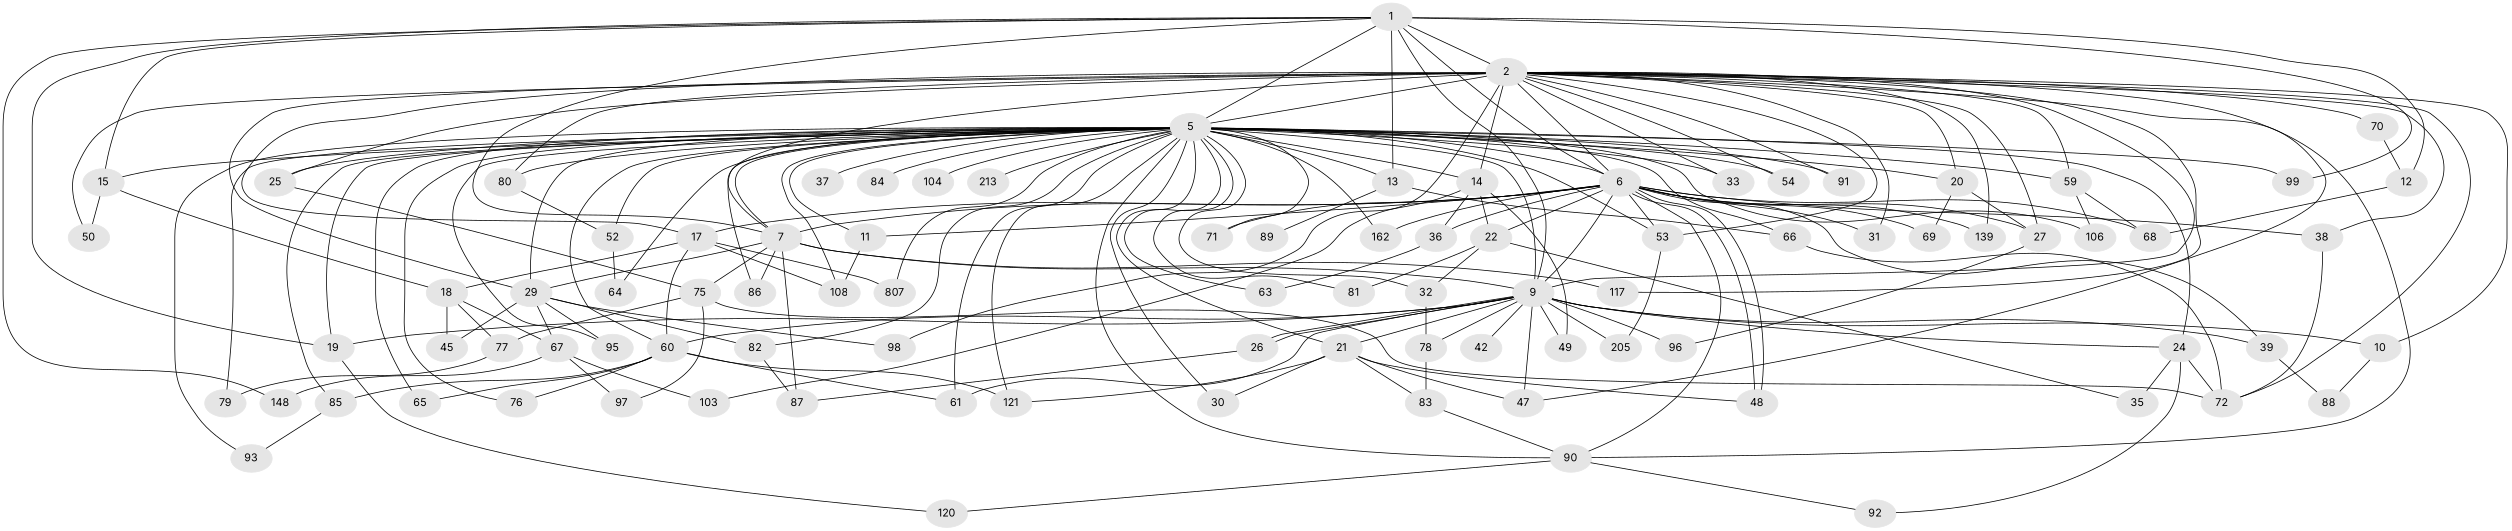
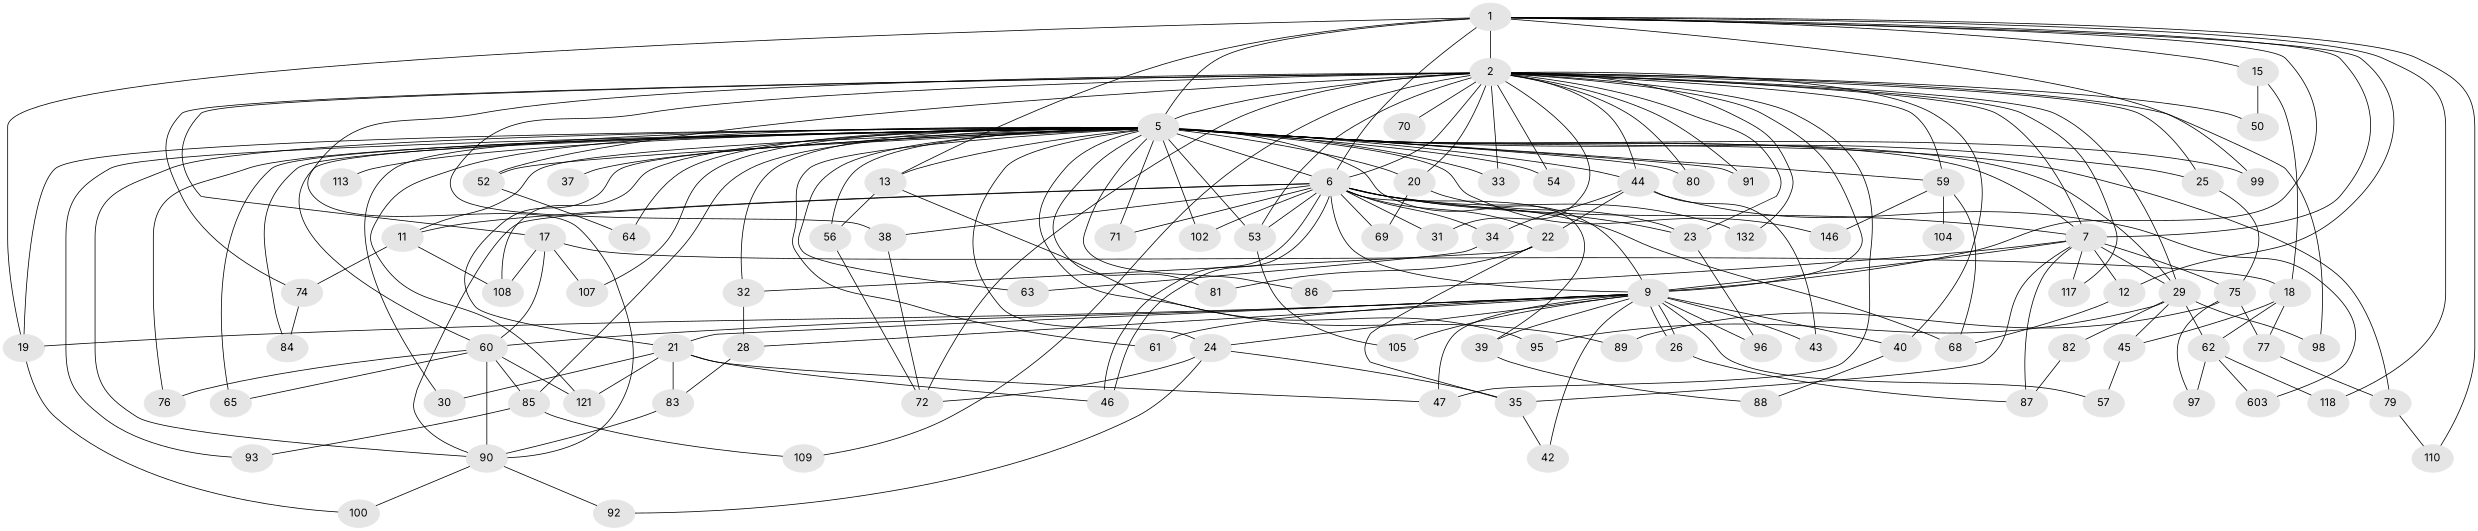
edge "5" -- "15": removed
edge "5" -- "104": now "59" -- "104"
edge "70" -- "12": now "7" -- "12"
node "213": label "213" -> "113"
node "14": label "14" -> "44"
edge "6" -- "17": removed
edge "80" -- "52": now "2" -- "52"
edge "5" -- "82": removed
node "162": label "162" -> "102"
node "36": label "36" -> "34"
node "66": label "66" -> "56"
node "139": label "139" -> "132"
node "27": label "27" -> "23"
node "106": label "106" -> "146"
node "74": added
node "807": label "807" -> "107"
node "67": label "67" -> "62"
node "78": label "78" -> "28"
node "49": label "49" -> "43"
node "205": label "205" -> "105"
node "10": label "10" -> "40"
edge "75" -- "72": now "75" -- "89"
edge "60" -- "61": now "60" -- "90"
edge "7" -- "35": added
node "148": label "148" -> "118"
node "103": label "103" -> "603"
node "48": label "48" -> "46"
node "57": added
edge "35" -- "42": added
node "109": added
node "110": added
node "120": label "120" -> "100"
